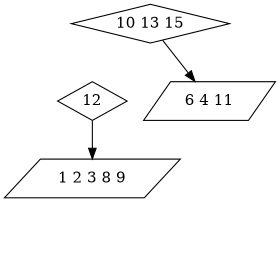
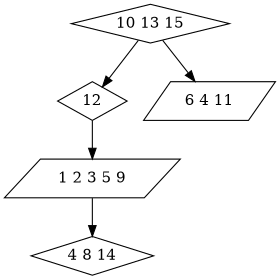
edge "10 13 15" -> "12": added
node "1 2 3 8 9": label "1 2 3 8 9" -> "1 2 3 5 9"
node "4 8 14": added
